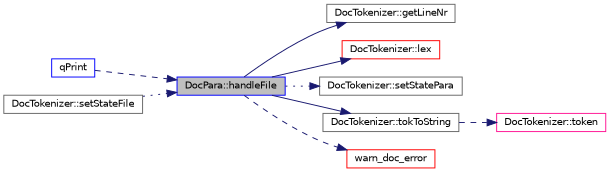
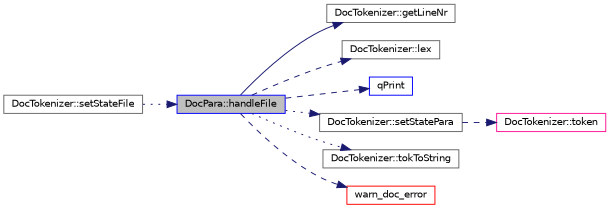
node "DocTokenizer::lex": color red -> gray40
edge "DocPara::handleFile" -> "DocTokenizer::lex": style solid -> dashed
edge "qPrint" -> "DocPara::handleFile": reversed
edge "DocPara::handleFile" -> "DocTokenizer::tokToString": style solid -> dotted
edge "DocTokenizer::tokToString" -> "DocTokenizer::token": now "DocTokenizer::setStatePara" -> "DocTokenizer::token"
